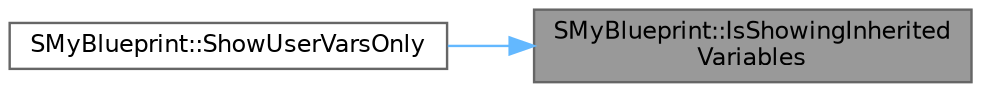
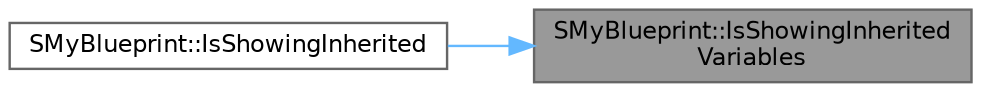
node "SMyBlueprint::ShowUserVarsOnly": label "SMyBlueprint::ShowUserVarsOnly" -> "SMyBlueprint::IsShowingInherited"
